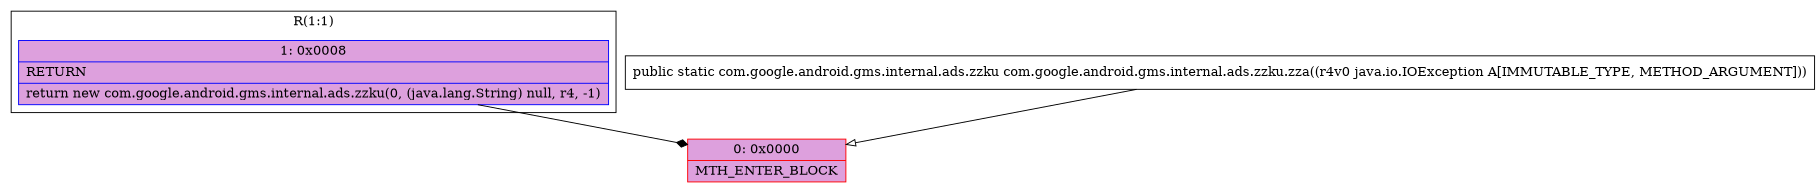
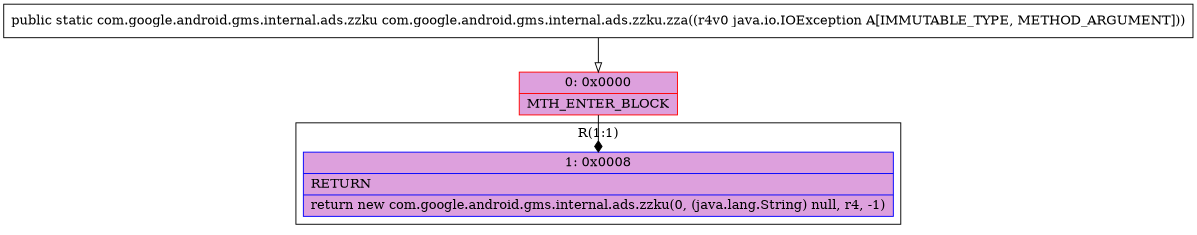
edge "1: 0x0008" -> "0: 0x0000": reversed
